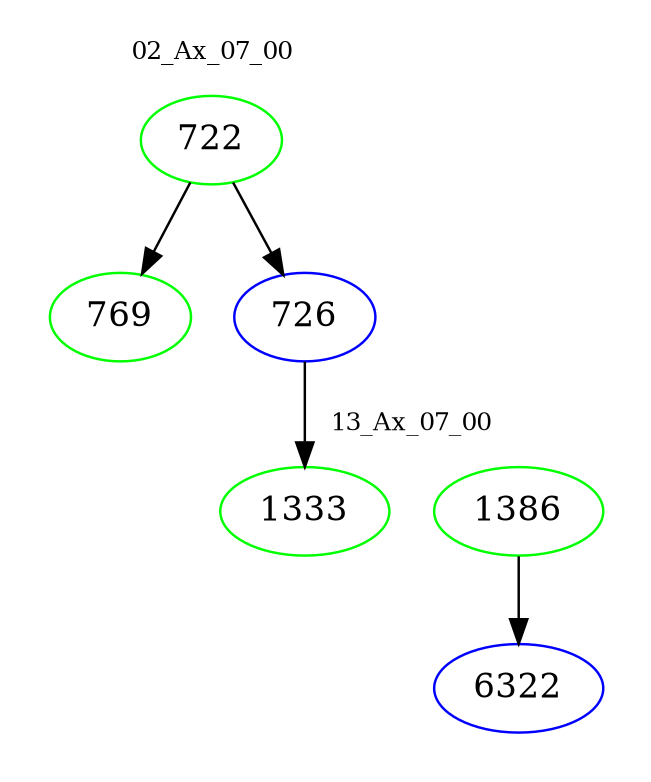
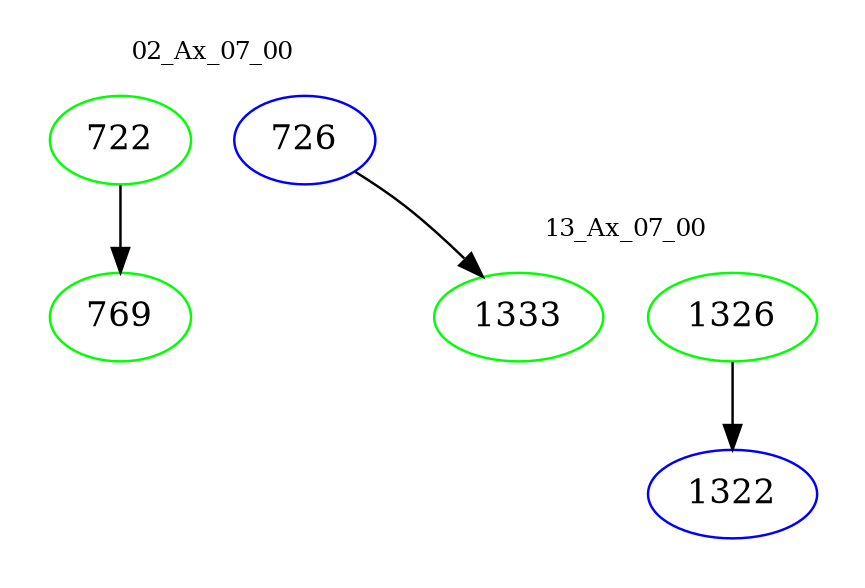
edge "722" -> "726": removed
node "1386": label "1386" -> "1326"
node "6322": label "6322" -> "1322"
